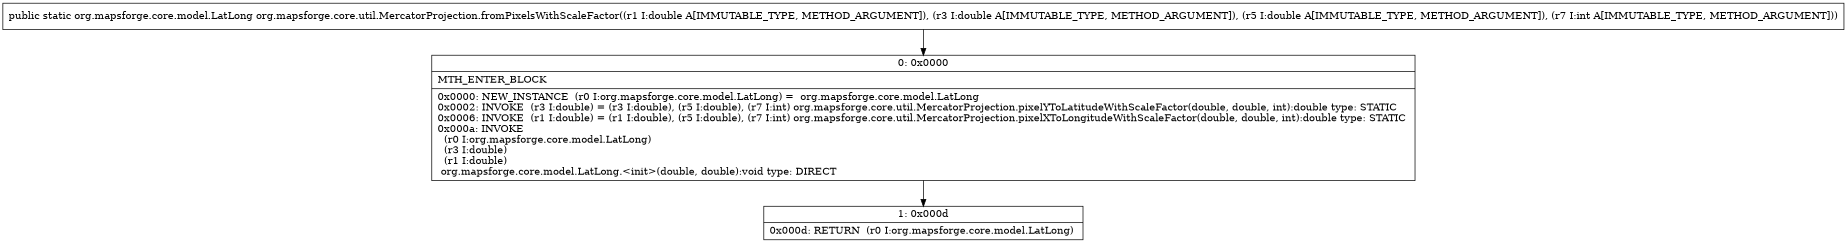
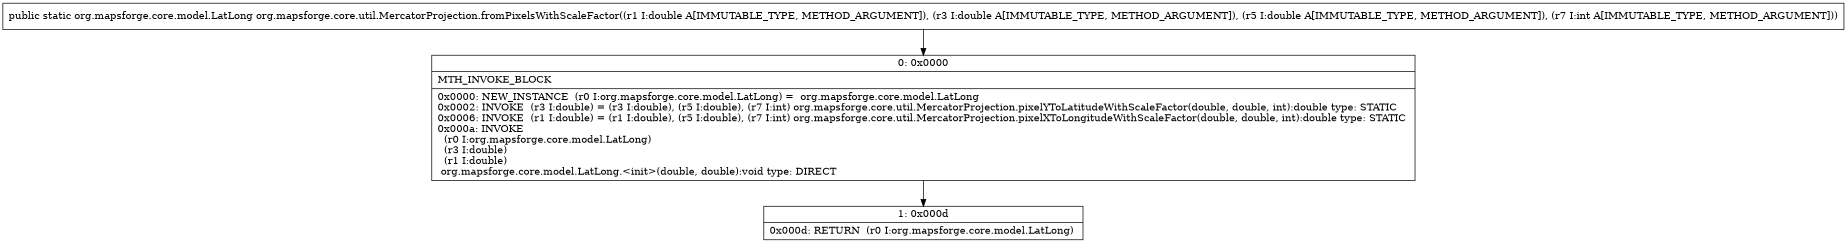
node "0: 0x0000": text "MTH_ENTER_BLOCK" -> "MTH_INVOKE_BLOCK"
